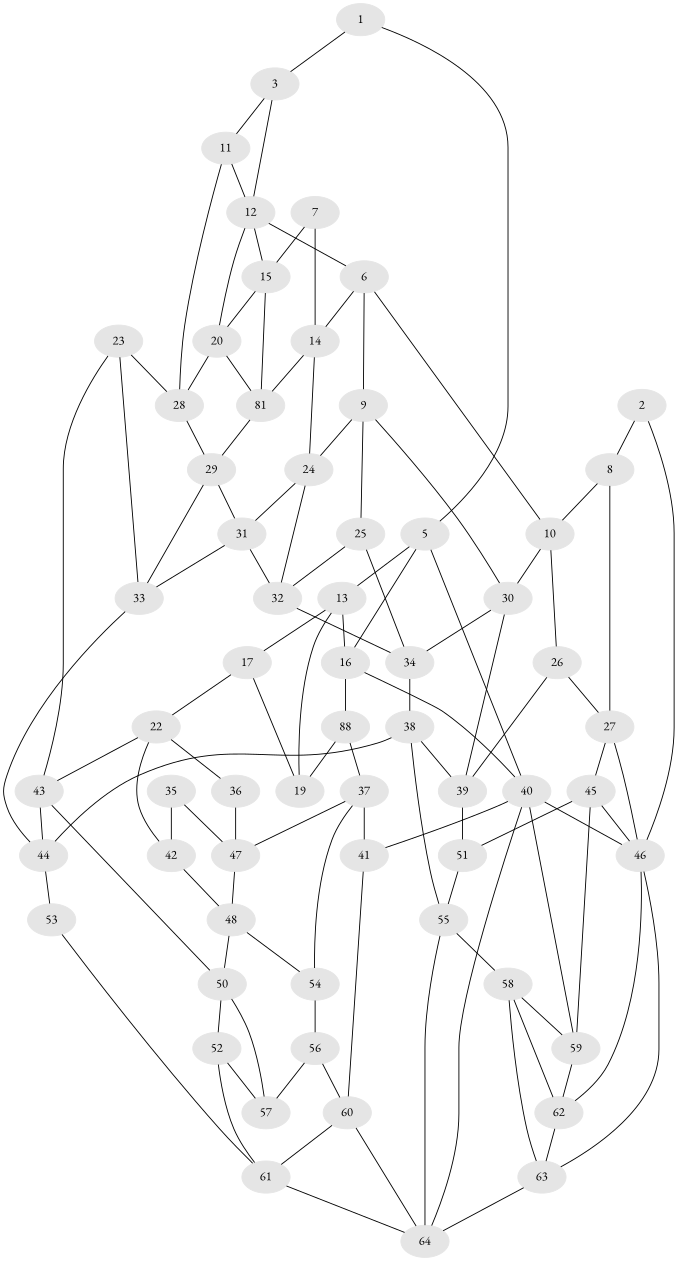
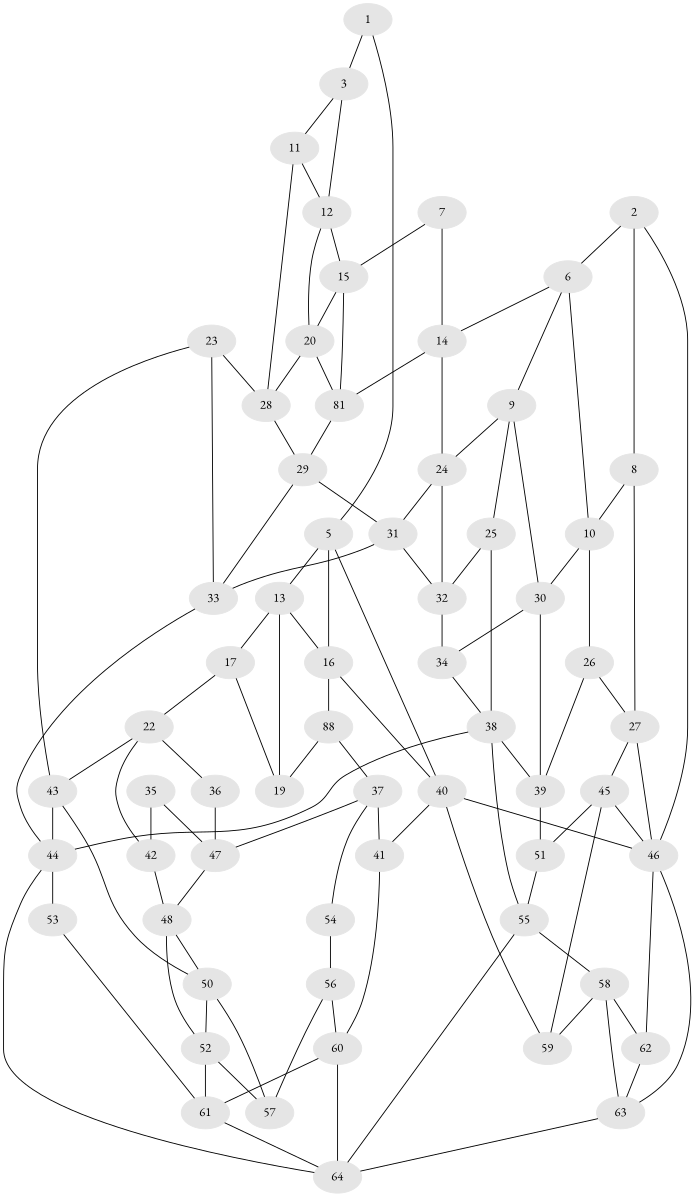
edge "12" -- "6": now "2" -- "6"
edge "25" -- "34": now "25" -- "38"
edge "48" -- "54": now "48" -- "52"
edge "40" -- "64": now "44" -- "64"
edge "59" -- "62": removed
